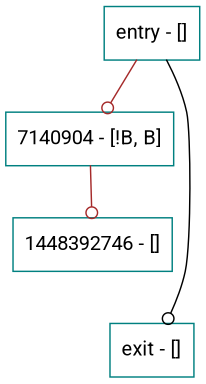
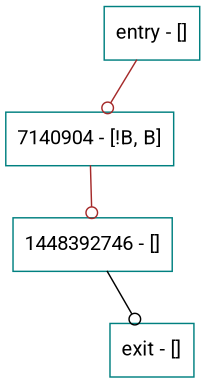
edge "entry - []" -> "exit - []": now "1448392746 - []" -> "exit - []"
